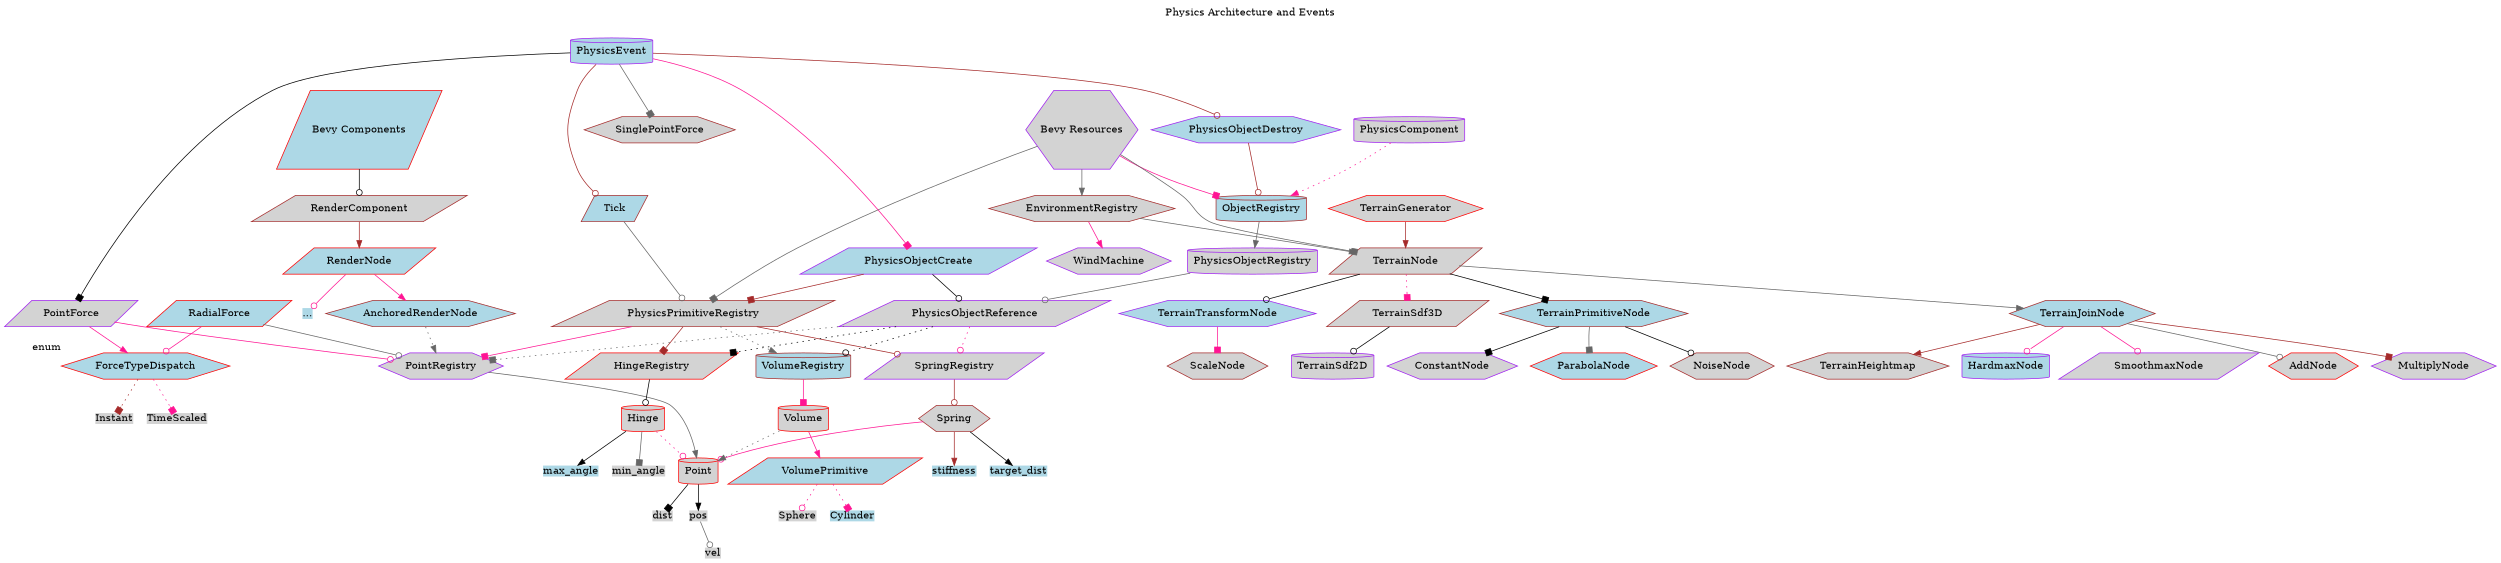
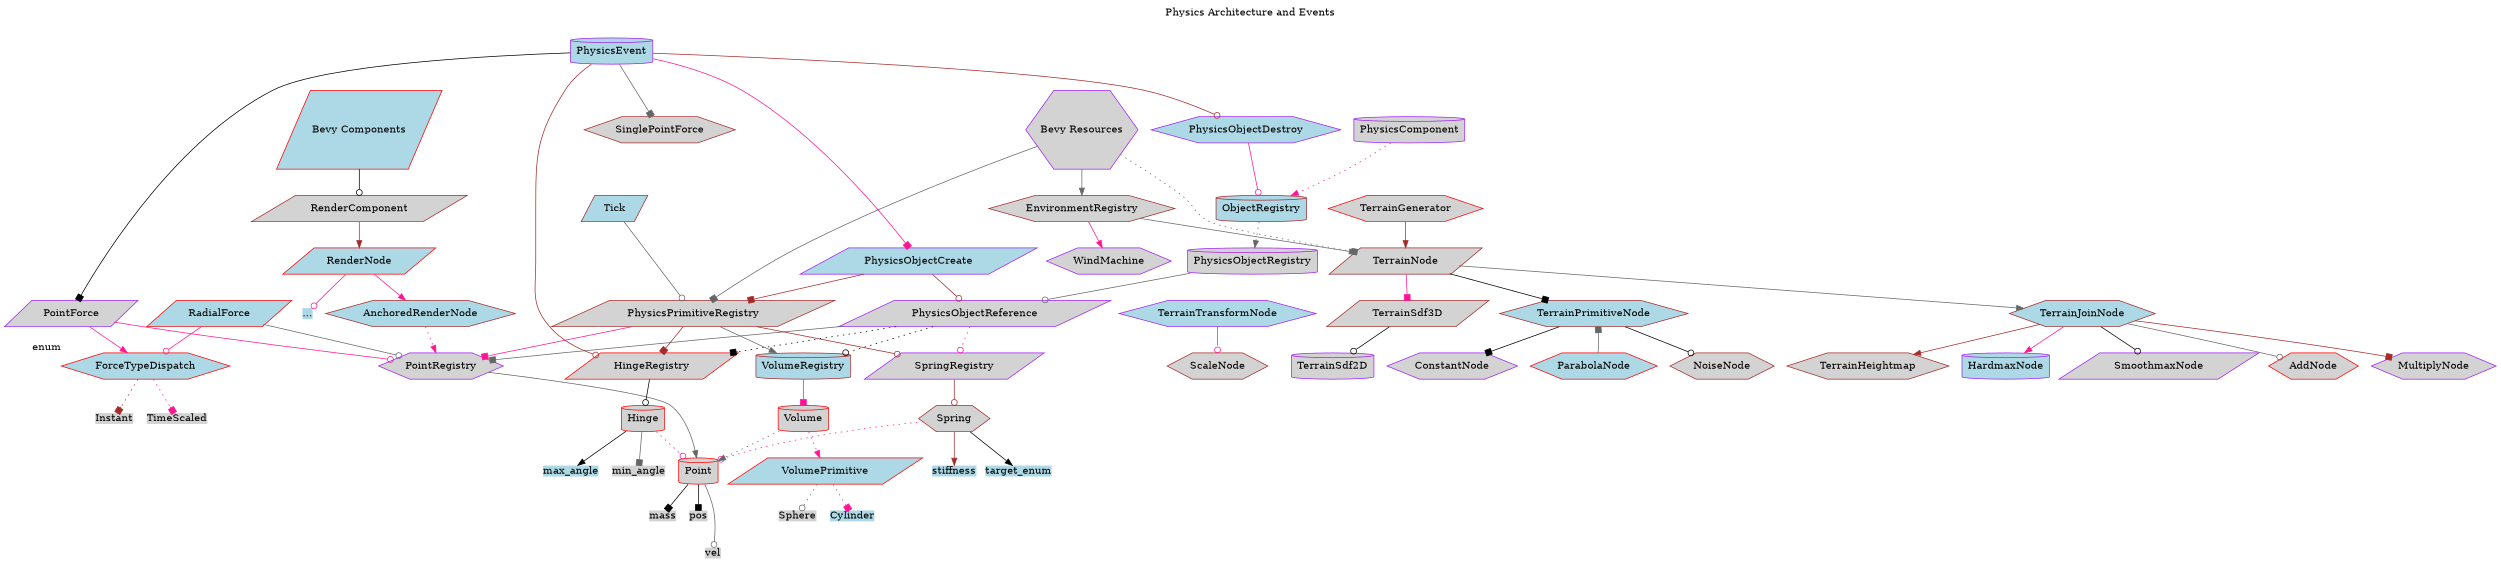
edge "PhysicsEvent" -> "Tick": now "PhysicsEvent" -> "HingeRegistry"
edge "PhysicsObjectDestroy" -> "ObjectRegistry": color brown -> deeppink
edge "Bevy Resources" -> "ObjectRegistry": removed
edge "Bevy Resources" -> "TerrainNode": style solid -> dotted
edge "ObjectRegistry" -> "PhysicsObjectRegistry": style solid -> dotted
edge "TerrainNode" -> "TerrainSdf3D": style dotted -> solid
edge "PhysicsObjectCreate" -> "PhysicsObjectReference": color black -> brown
edge "TerrainNode" -> "TerrainTransformNode": removed
edge "AnchoredRenderNode" -> "PointRegistry": color gray40 -> deeppink
edge "TerrainTransformNode" -> "ScaleNode": arrowhead box -> odot
edge "TerrainPrimitiveNode" -> "ParabolaNode": reversed
edge "TerrainJoinNode" -> "HardmaxNode": arrowhead odot -> normal
edge "TerrainJoinNode" -> "SmoothmaxNode": color deeppink -> black
edge "PhysicsPrimitiveRegistry" -> "VolumeRegistry": style dotted -> solid
edge "PhysicsObjectReference" -> "PointRegistry": style dotted -> solid
edge "Spring" -> "Point": style solid -> dotted
edge "Volume" -> "VolumePrimitive": style solid -> dotted
node "target_dist": label "target_dist" -> "target_enum"
edge "Point" -> "pos": arrowhead normal -> box
edge "VolumePrimitive" -> "Sphere": color deeppink -> gray40
node "dist": label "dist" -> "mass"
edge "pos" -> "vel": now "Point" -> "vel"
